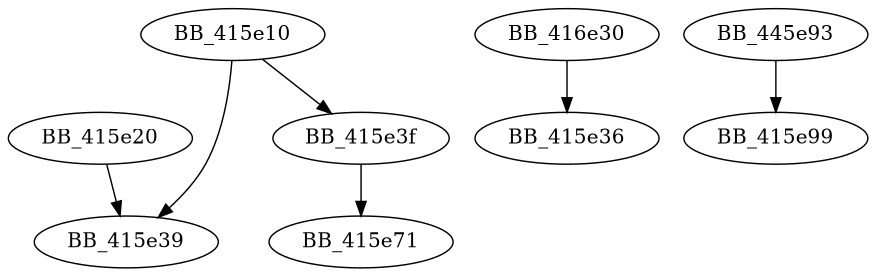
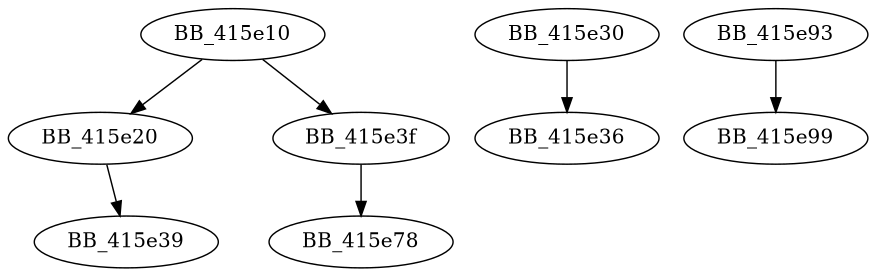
node "BB_416e30": label "BB_416e30" -> "BB_415e30"
node "BB_445e93": label "BB_445e93" -> "BB_415e93"
edge "BB_415e10" -> "BB_415e39": now "BB_415e10" -> "BB_415e20"
node "BB_415e71": label "BB_415e71" -> "BB_415e78"
